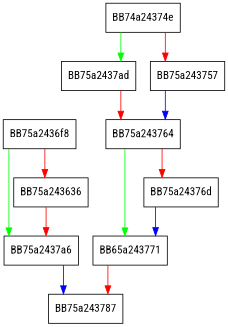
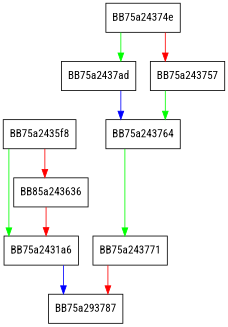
node "BB74a24374e": label "BB74a24374e" -> "BB75a24374e"
edge "BB75a2437ad" -> "BB75a243764": color red -> blue
edge "BB75a243757" -> "BB75a243764": color blue -> green
node "BB75a2436f8": label "BB75a2436f8" -> "BB75a2435f8"
node "BB75a243636": label "BB75a243636" -> "BB85a243636"
node "BB75a24376d": removed
node "BB75a2437a6": label "BB75a2437a6" -> "BB75a2431a6"
node "BB65a243771": label "BB65a243771" -> "BB75a243771"
node "BB75a243787": label "BB75a243787" -> "BB75a293787"
